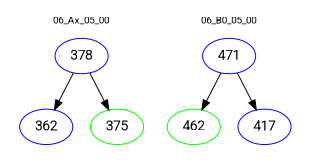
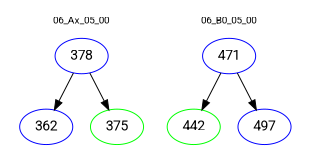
node "462": label "462" -> "442"
node "417": label "417" -> "497"
